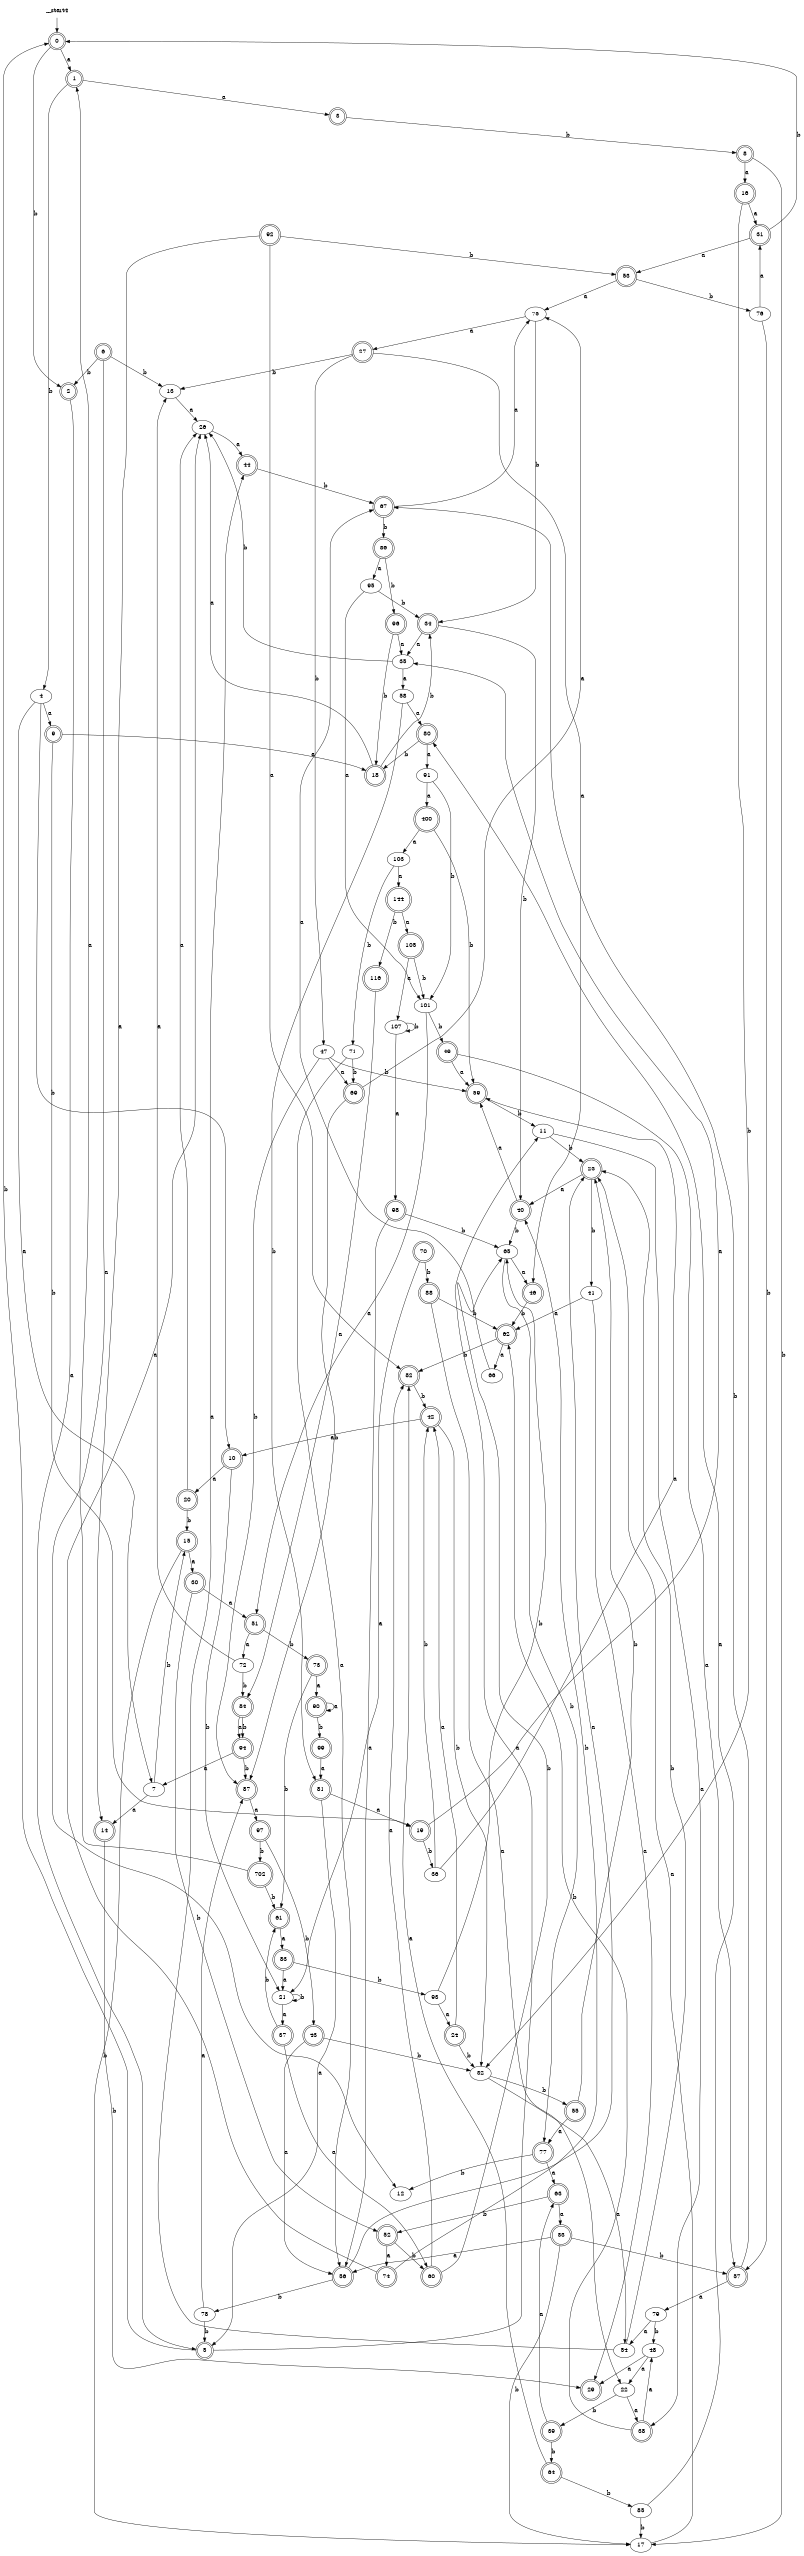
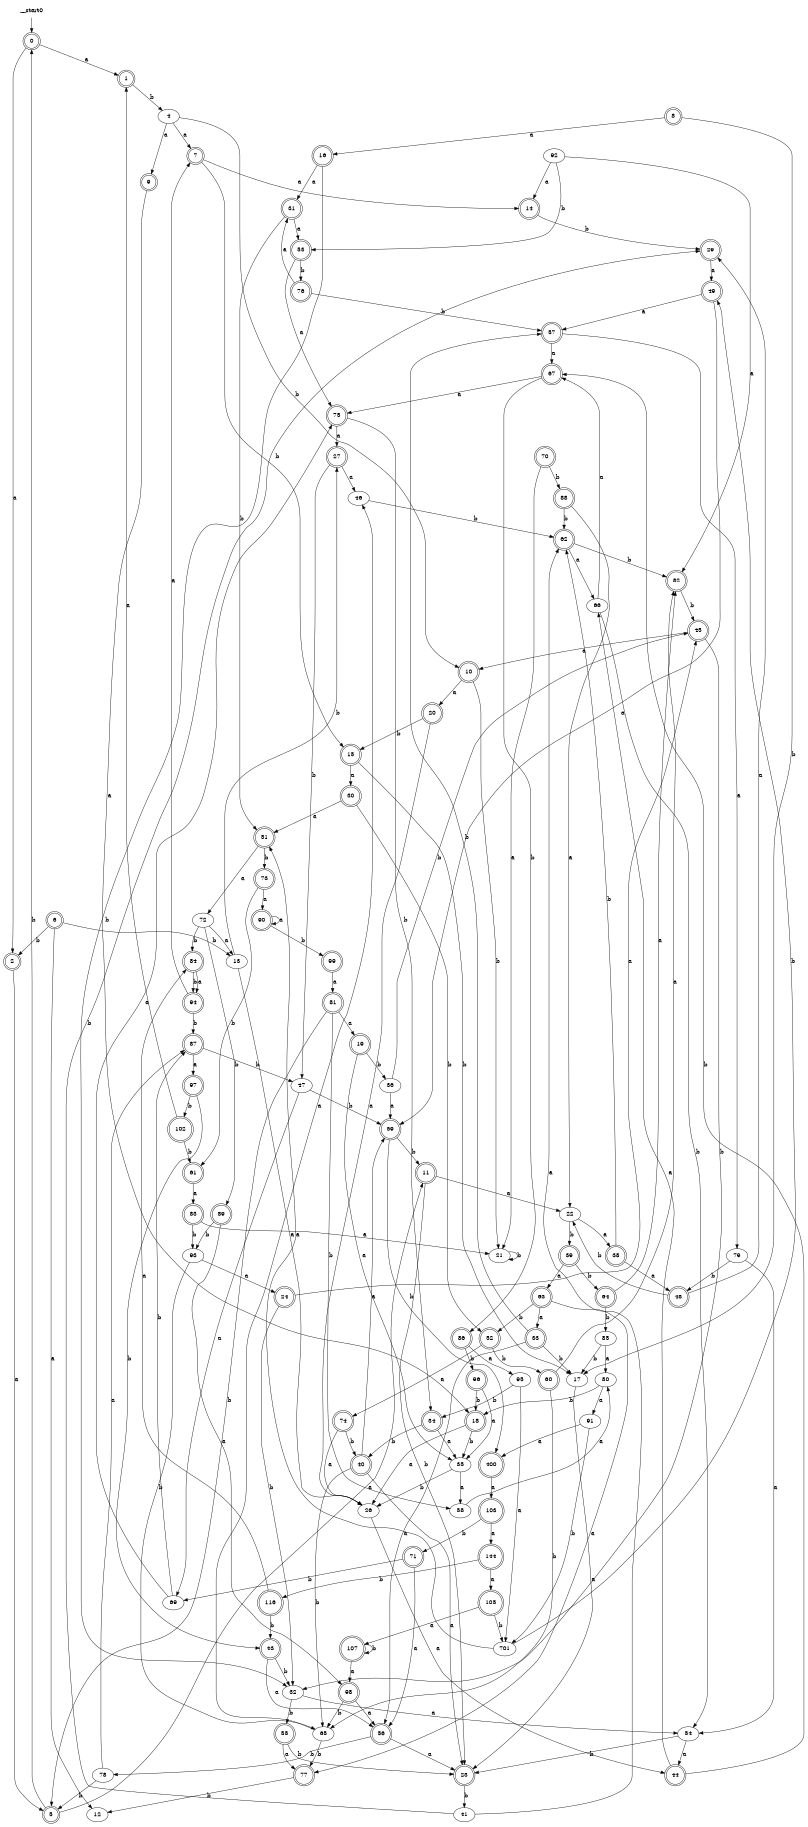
node "__start4": label "__start4" -> "__start0"
edge "31" -> "0": now "31" -> "51"
node "3": removed
edge "0" -> "2": label "b" -> "a"
node "92": shape doublecircle -> ellipse
edge "29" -> "49": added, label "a"
node "75": shape ellipse -> doublecircle
node "76": shape ellipse -> doublecircle
edge "27" -> "13": reversed
edge "18" -> "34": now "18" -> "35"
node "80": shape doublecircle -> ellipse
node "103": shape ellipse -> doublecircle
edge "400" -> "59": reversed
node "101": label "101" -> "701"
node "107": shape ellipse -> doublecircle
node "71": shape ellipse -> doublecircle
node "69": shape doublecircle -> ellipse
node "11": shape ellipse -> doublecircle
edge "66" -> "54": added, label "b"
edge "44" -> "66": added, label "a"
edge "23" -> "40": reversed
node "89": added
edge "58" -> "81": reversed
node "46": shape doublecircle -> ellipse
edge "57" -> "67": label "b" -> "a"
edge "47" -> "87": reversed
node "42": label "42" -> "45"
edge "9" -> "19": removed, label "b"
edge "116" -> "43": added, label "b"
edge "11" -> "38": now "11" -> "22"
node "7": shape ellipse -> doublecircle
edge "41" -> "29": label "a" -> "b"
node "702": label "702" -> "102"
node "37": removed
edge "81" -> "5": label "a" -> "b"
edge "77" -> "63": reversed
node "48": shape ellipse -> doublecircle
edge "48" -> "22": label "a" -> "b"
